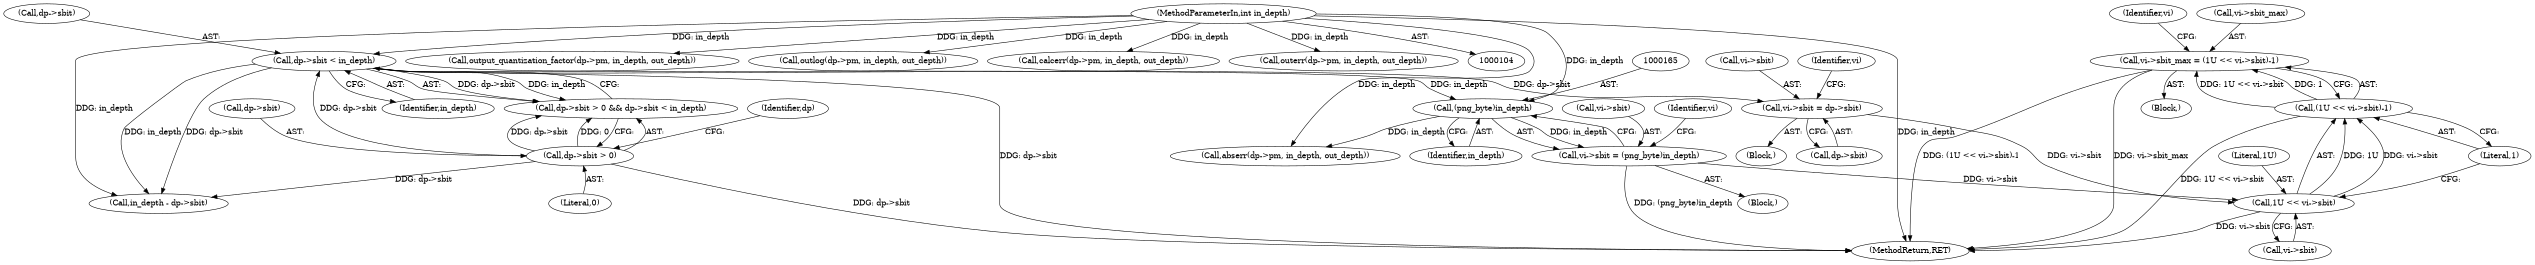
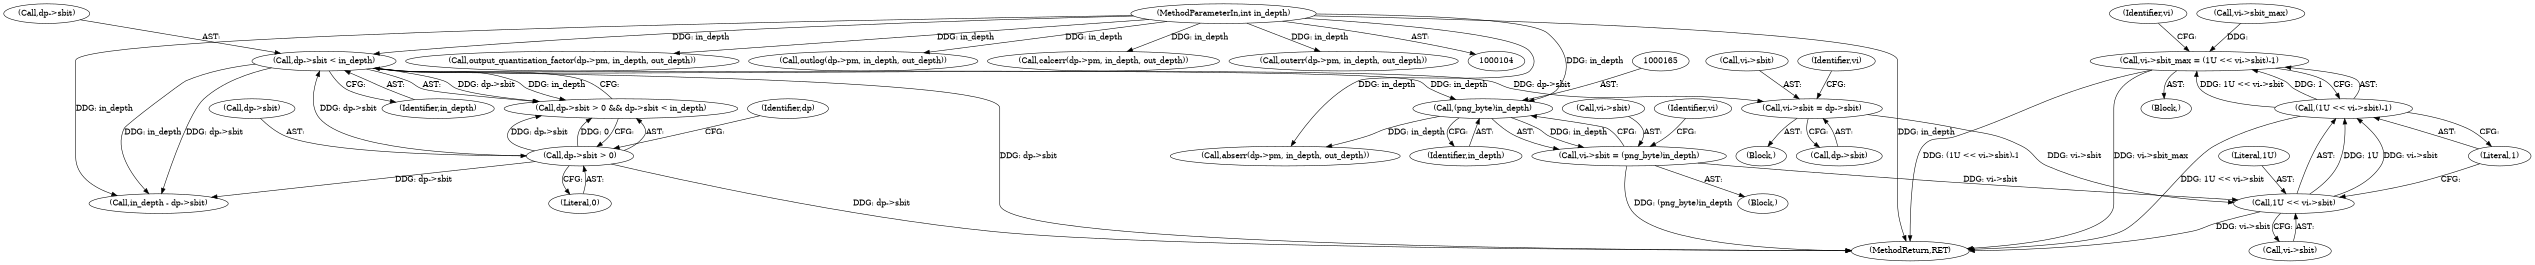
edge "(Call,vi->sbit_max)" -> "(Call,vi->sbit_max = (1U << vi->sbit)-1)": label "AST: " -> "DDG: "
edge "(Call,dp->sbit > 0)" -> "(Literal,0)": added, label "CFG:"
